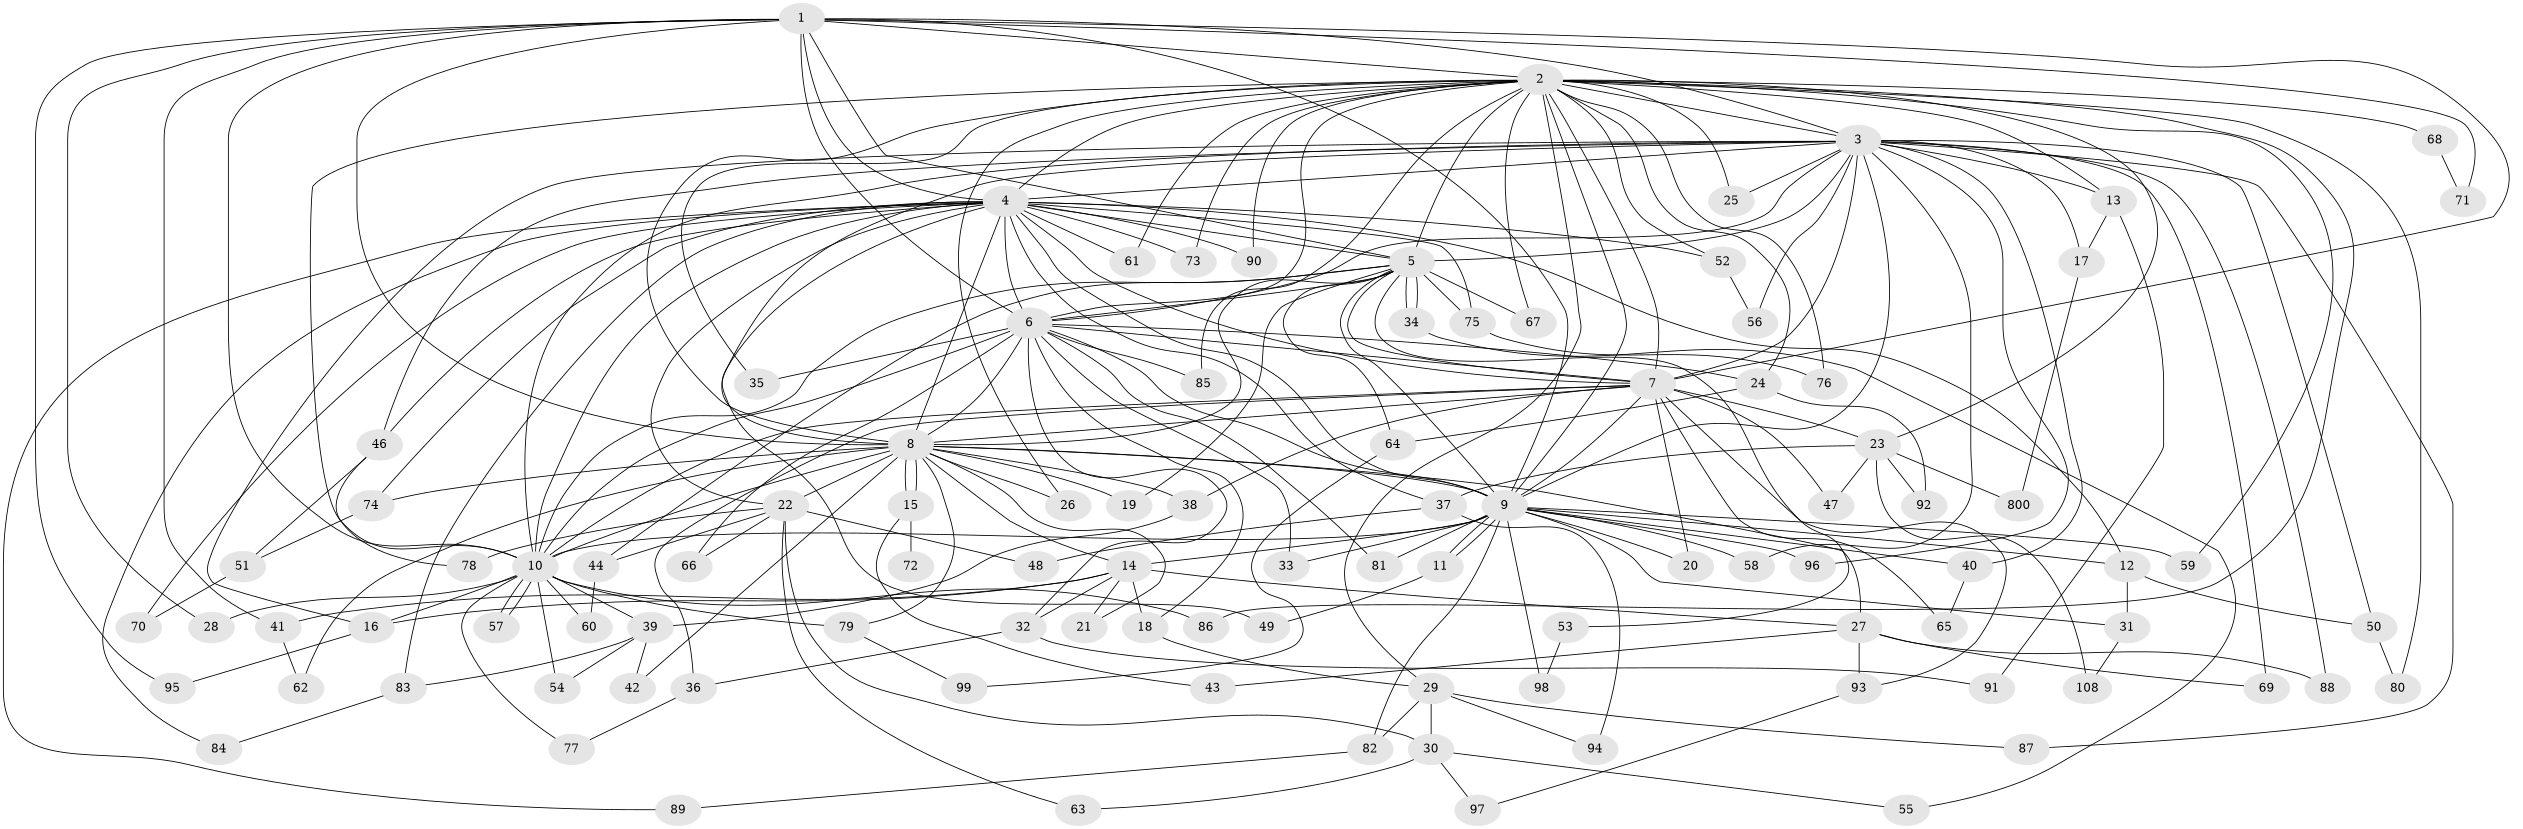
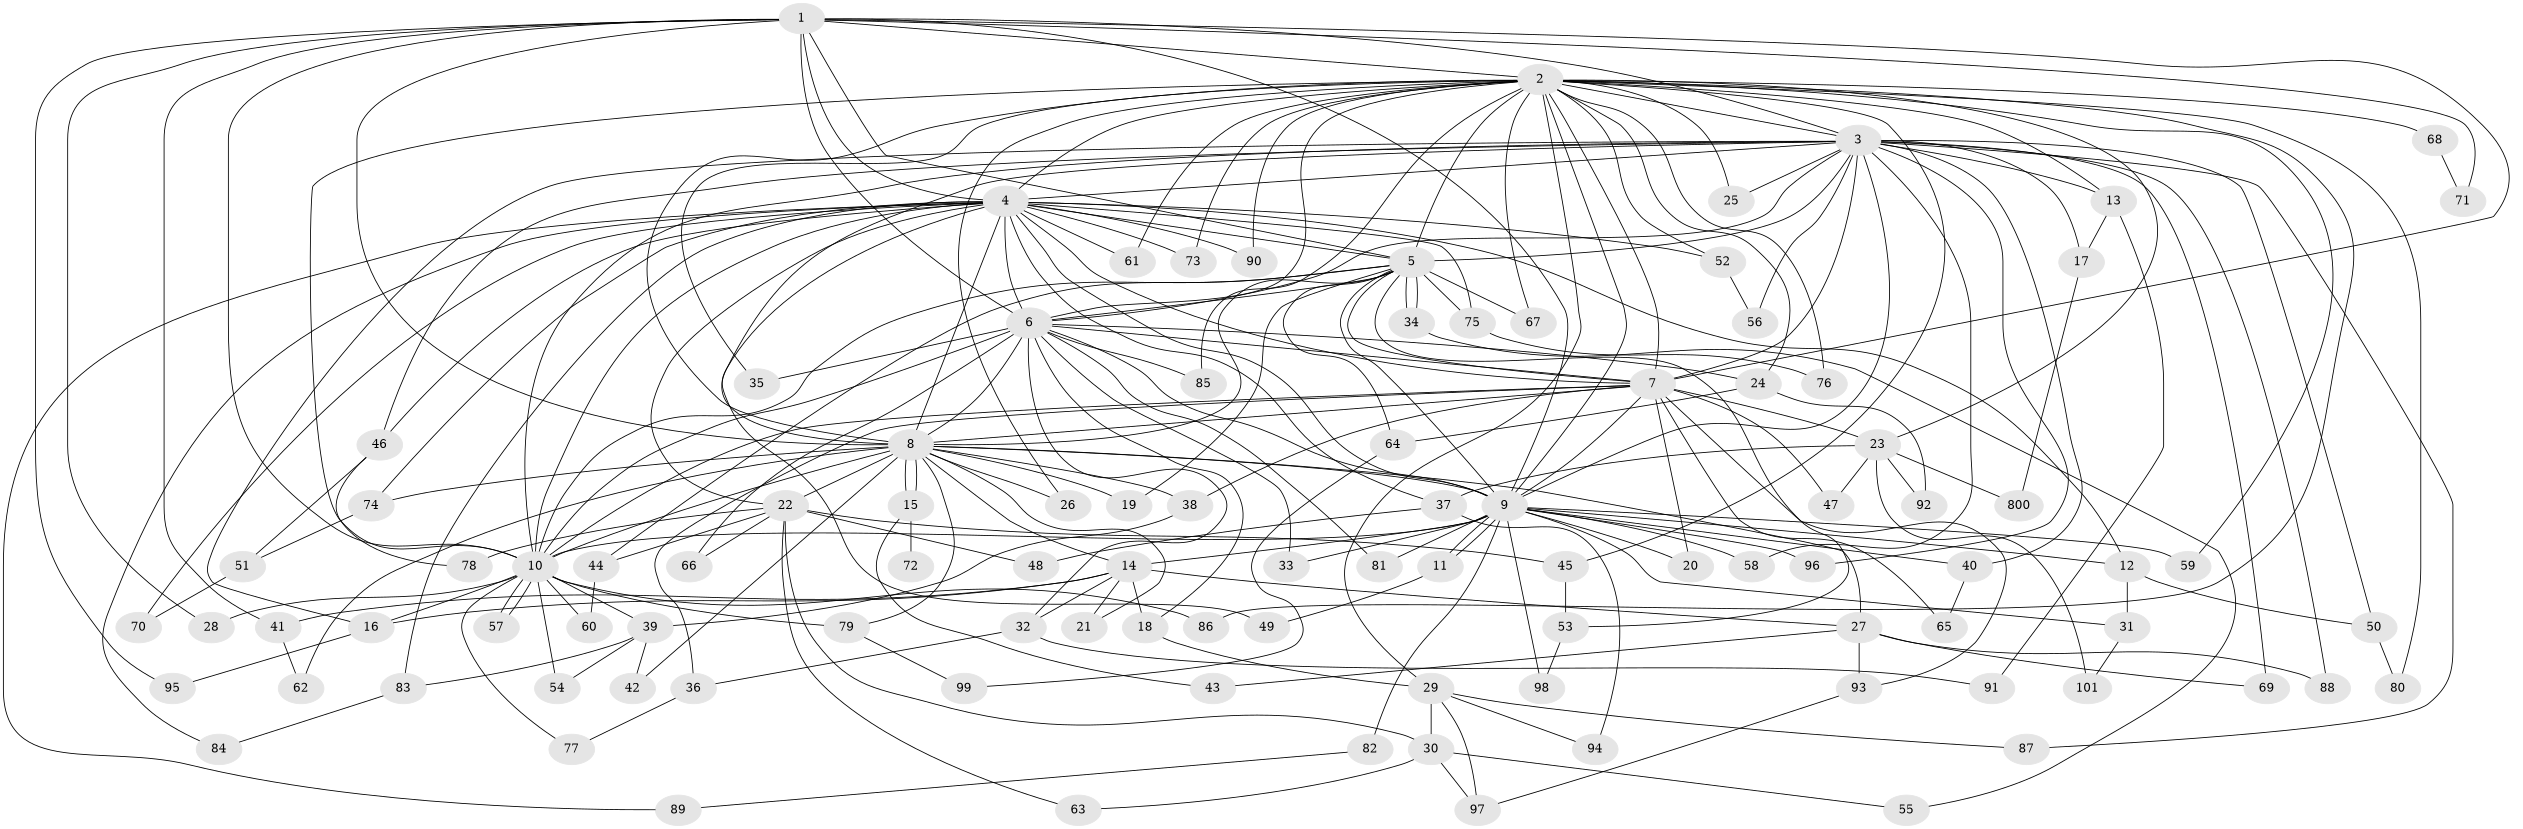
node "45": added
node "108": label "108" -> "101"
edge "29" -- "82": now "29" -- "97"
